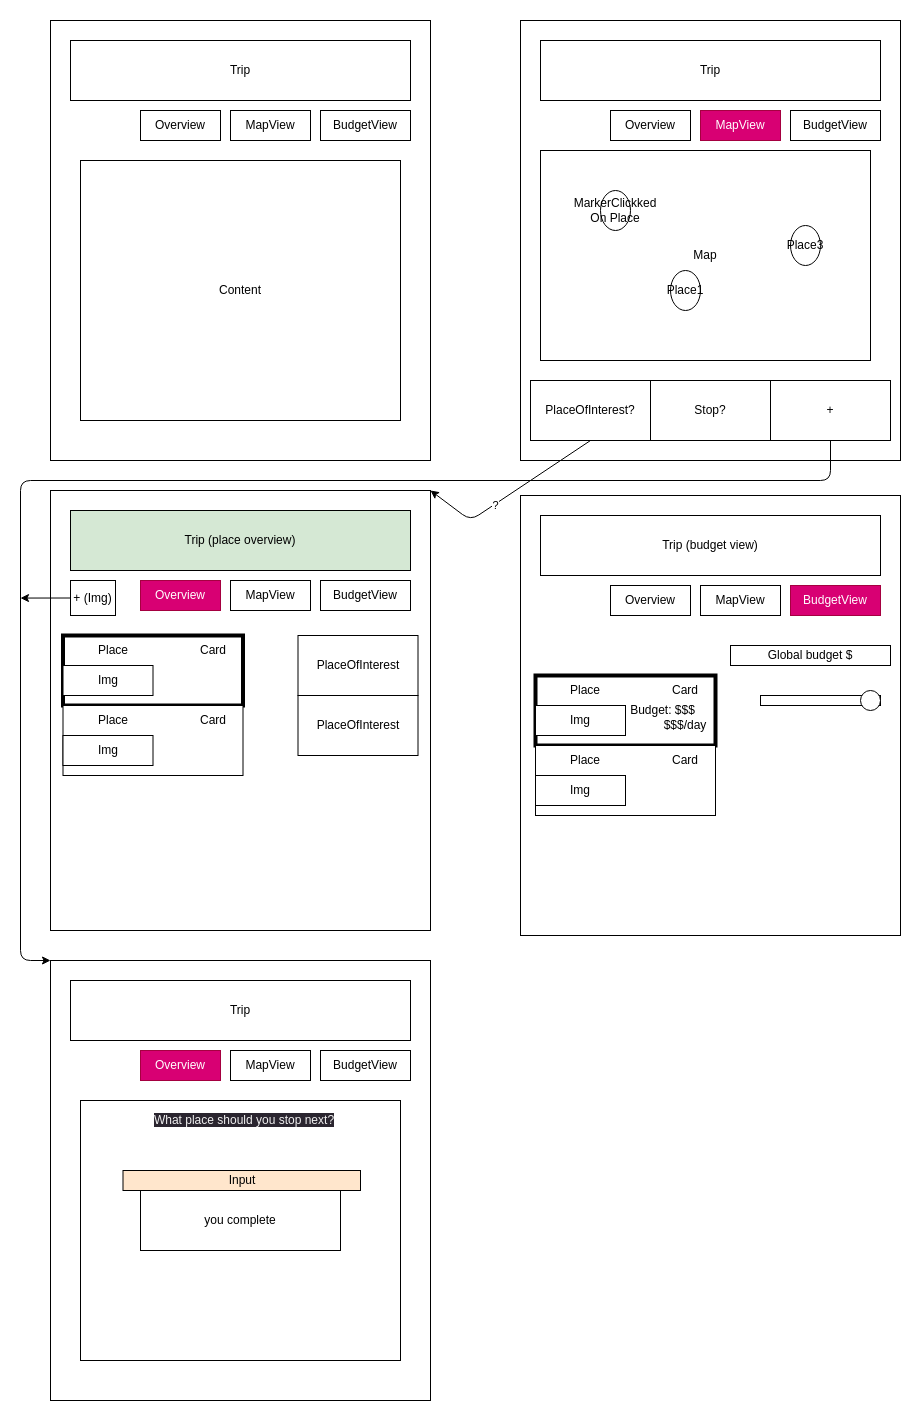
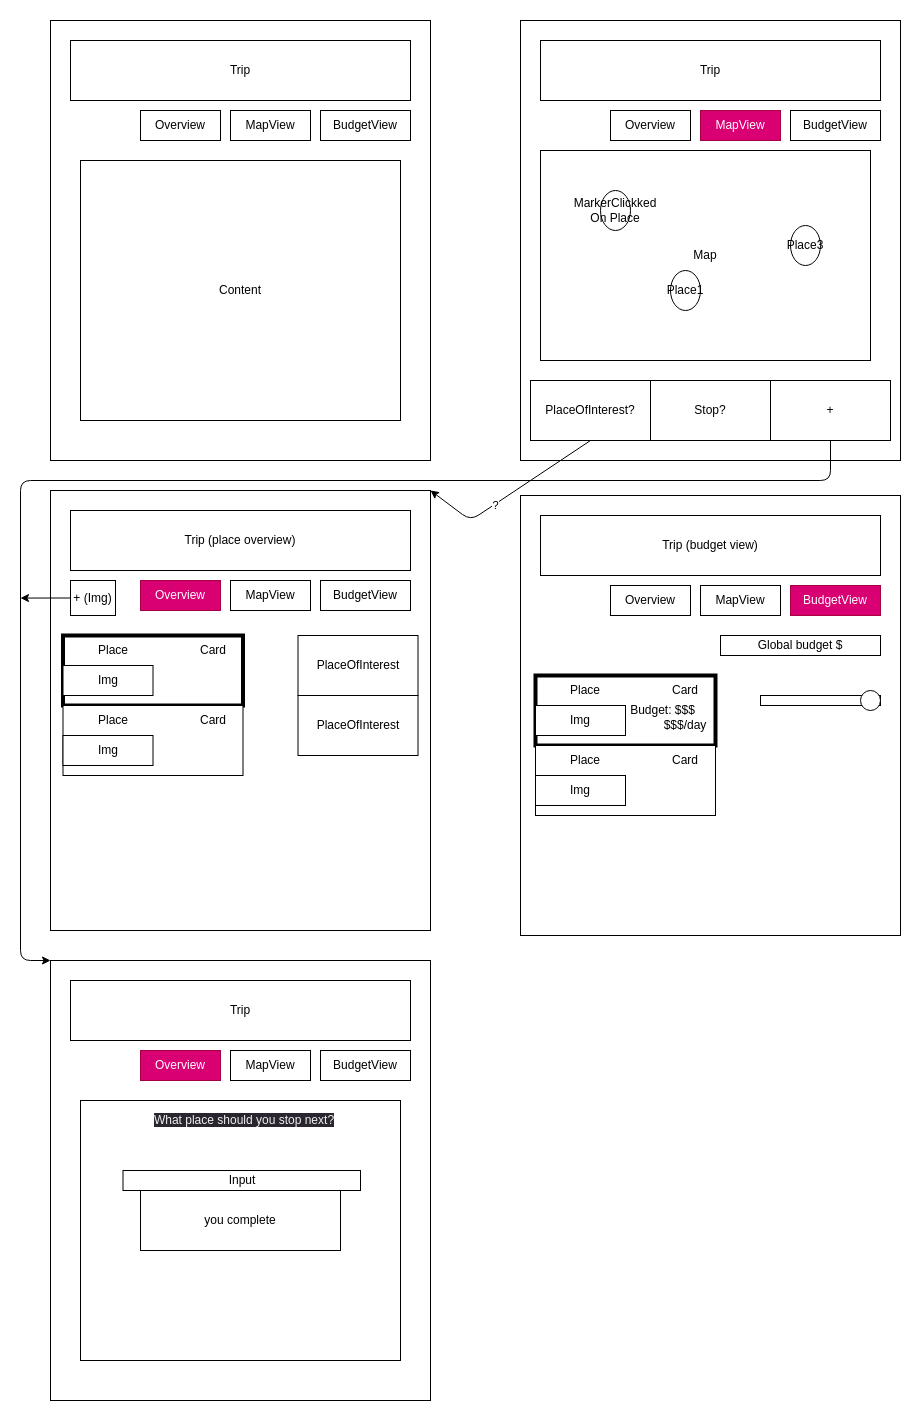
node "Trip (place overview)": fillcolor #d5e8d4 -> #ffffff
node "Global budget $": moved (811, 656) -> (801, 646)
node "Input": fillcolor #ffe6cc -> #ffffff
